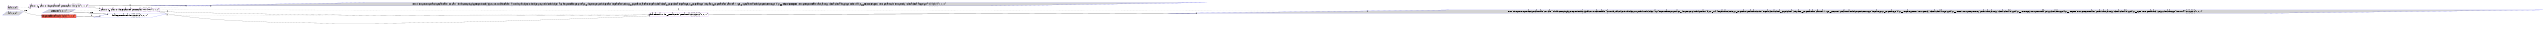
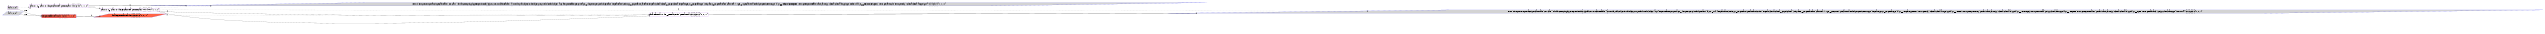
node "getRequest['0', '0', '1']": removed
edge "as['1', '0', '0']" -> "ResponseBeanMeta rbm@@@2@@@['1', '1', '0']": added, label "true"
node "final RequestBeanMeta rbm@@@2@@@['0', '0', '1']": fillcolor white -> tomato
